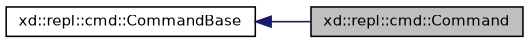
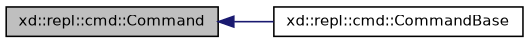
edge "xd::repl::cmd::Command" -> "xd::repl::cmd::CommandBase": reversed
